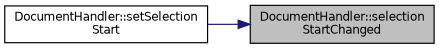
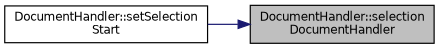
node "DocumentHandler::selection StartChanged": label "DocumentHandler::selection StartChanged" -> "DocumentHandler::selection DocumentHandler"
